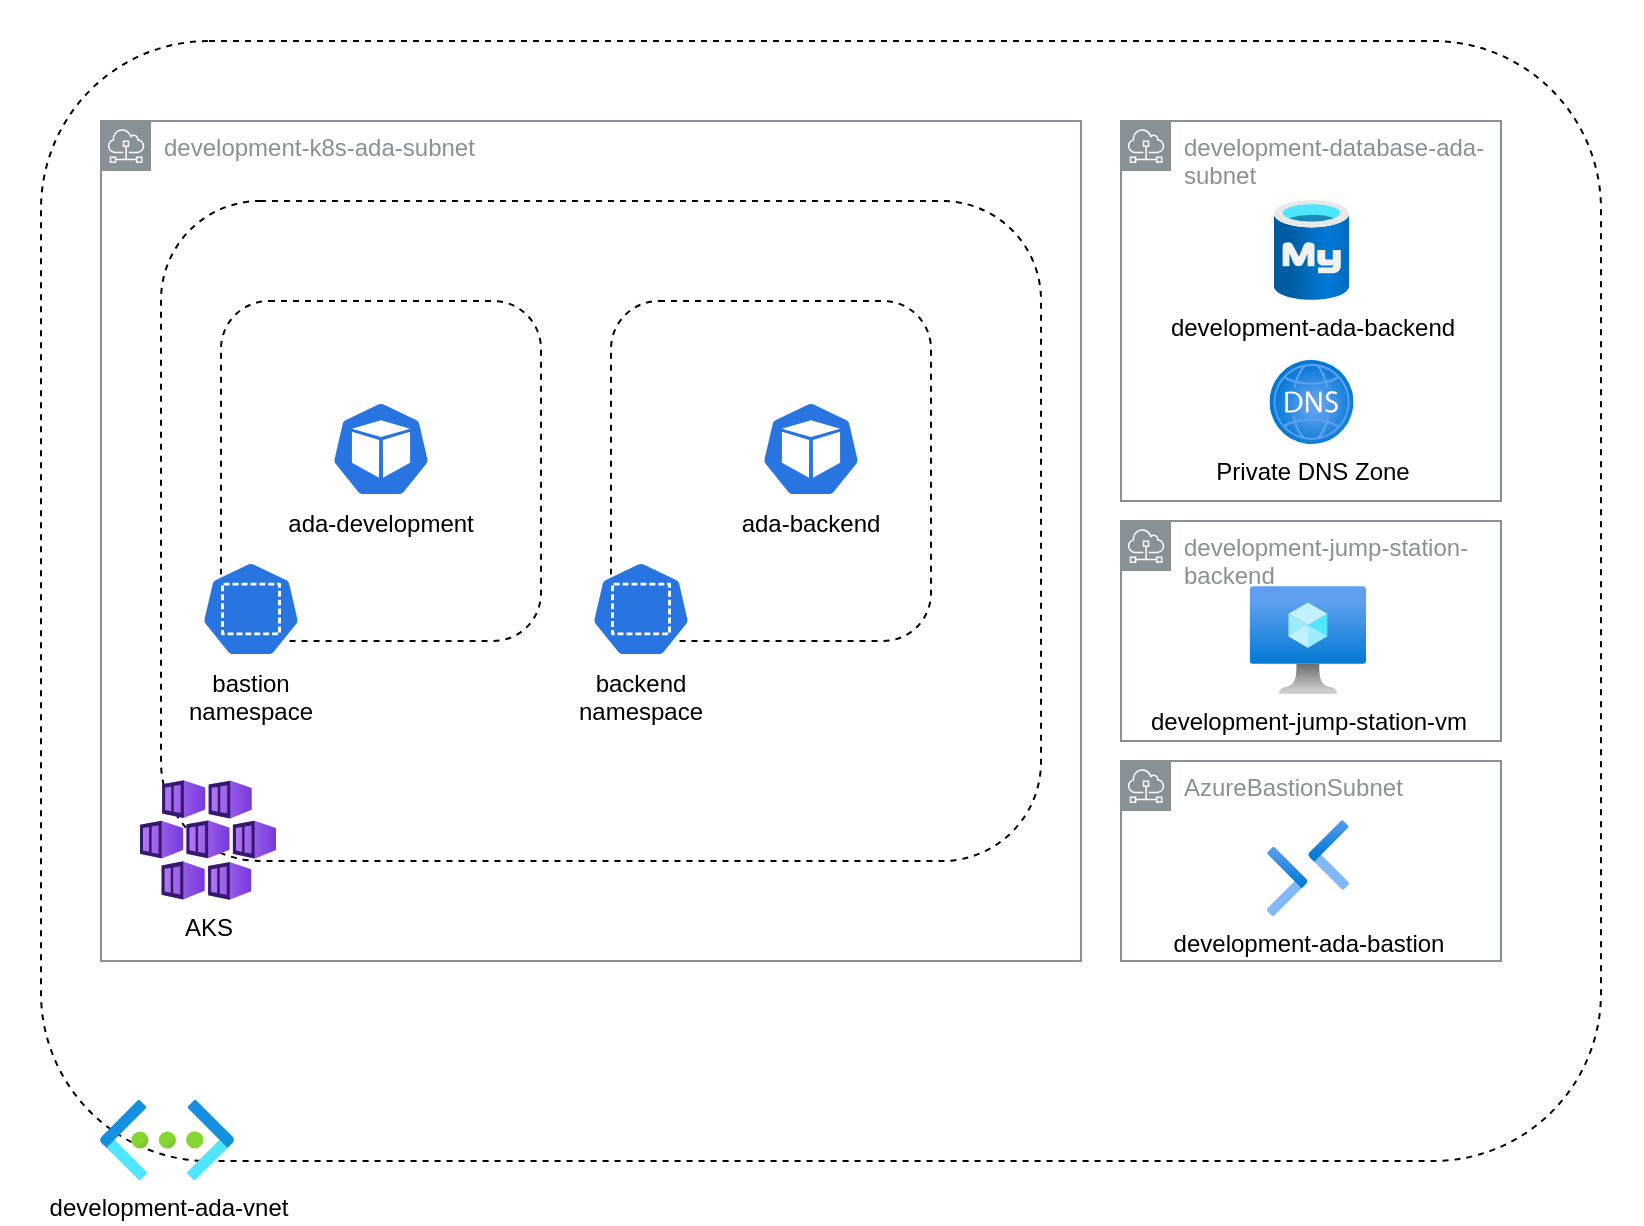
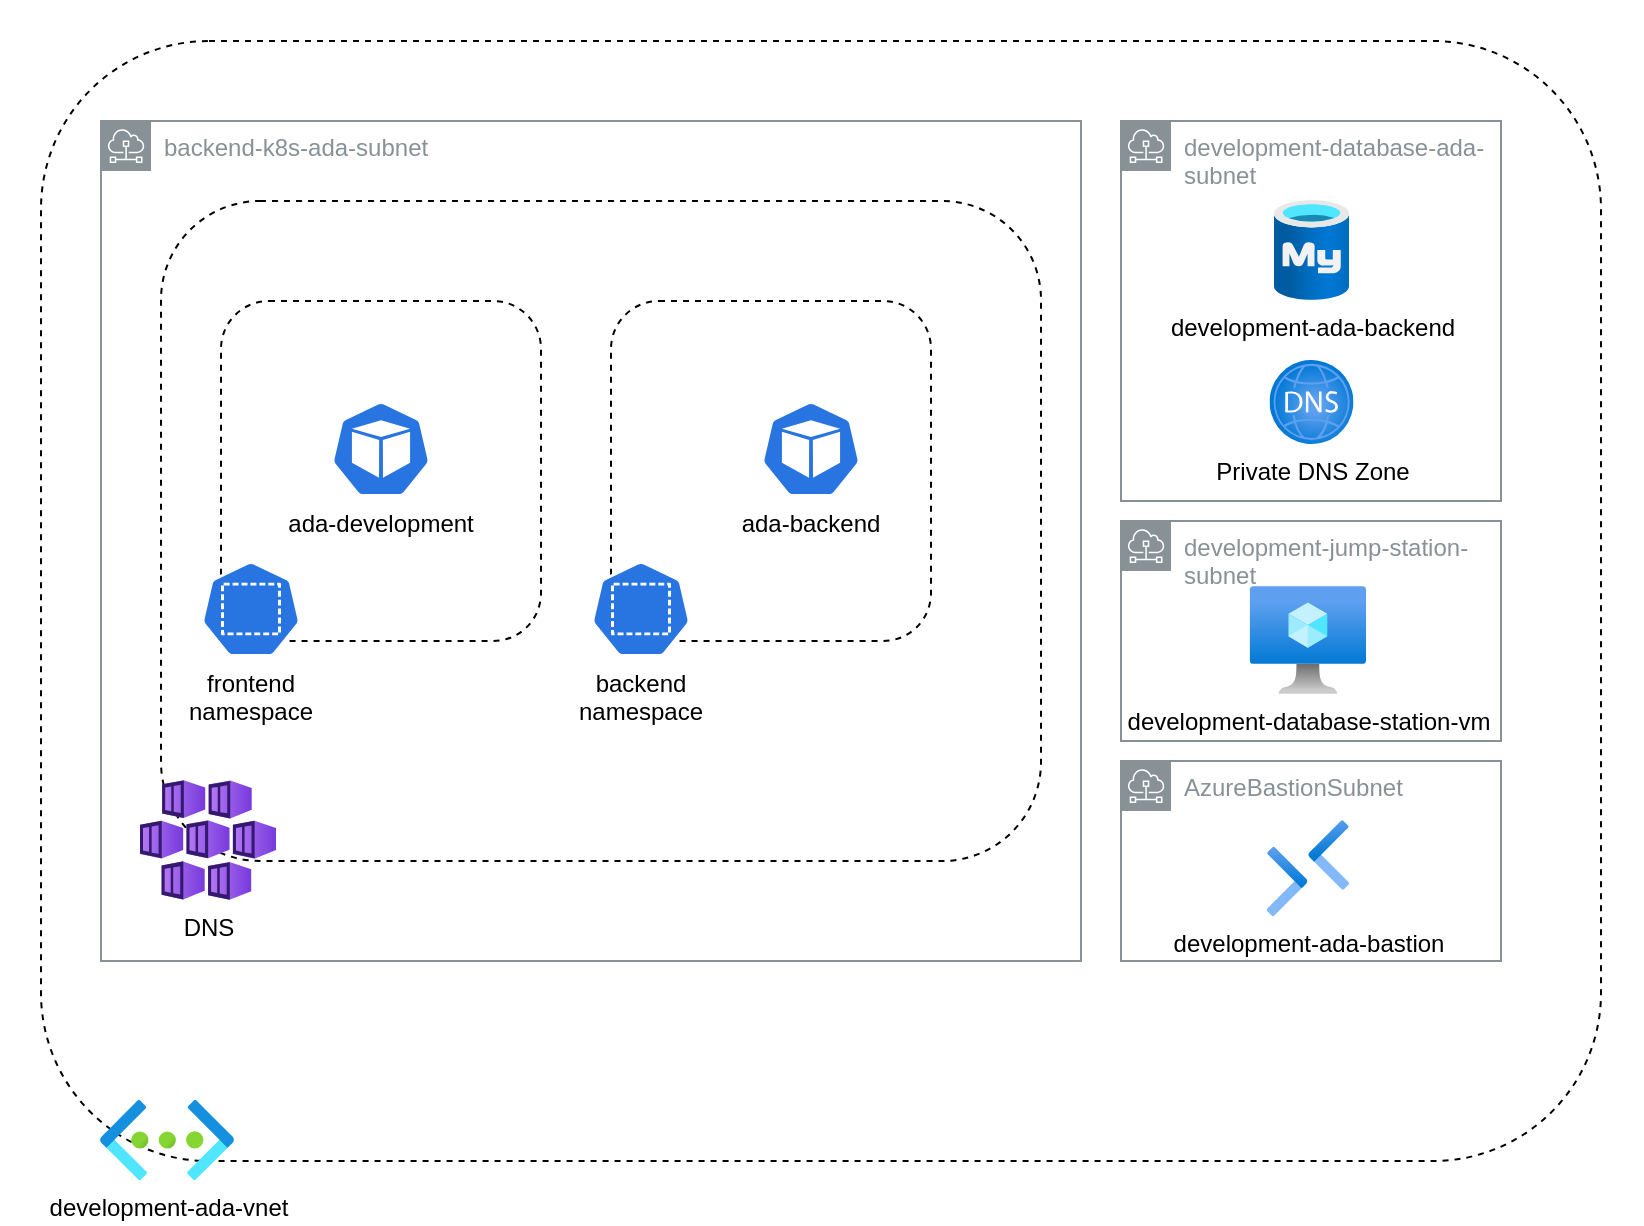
node "development-k8s-ada-subnet": label "development-k8s-ada-subnet" -> "backend-k8s-ada-subnet"
node "development-jump-station-backend": label "development-jump-station-backend" -> "development-jump-station-subnet"
node "bastion namespace": label "bastion namespace" -> "frontend namespace"
node "development-jump-station-vm": label "development-jump-station-vm" -> "development-database-station-vm"
node "AKS": label "AKS" -> "DNS"
